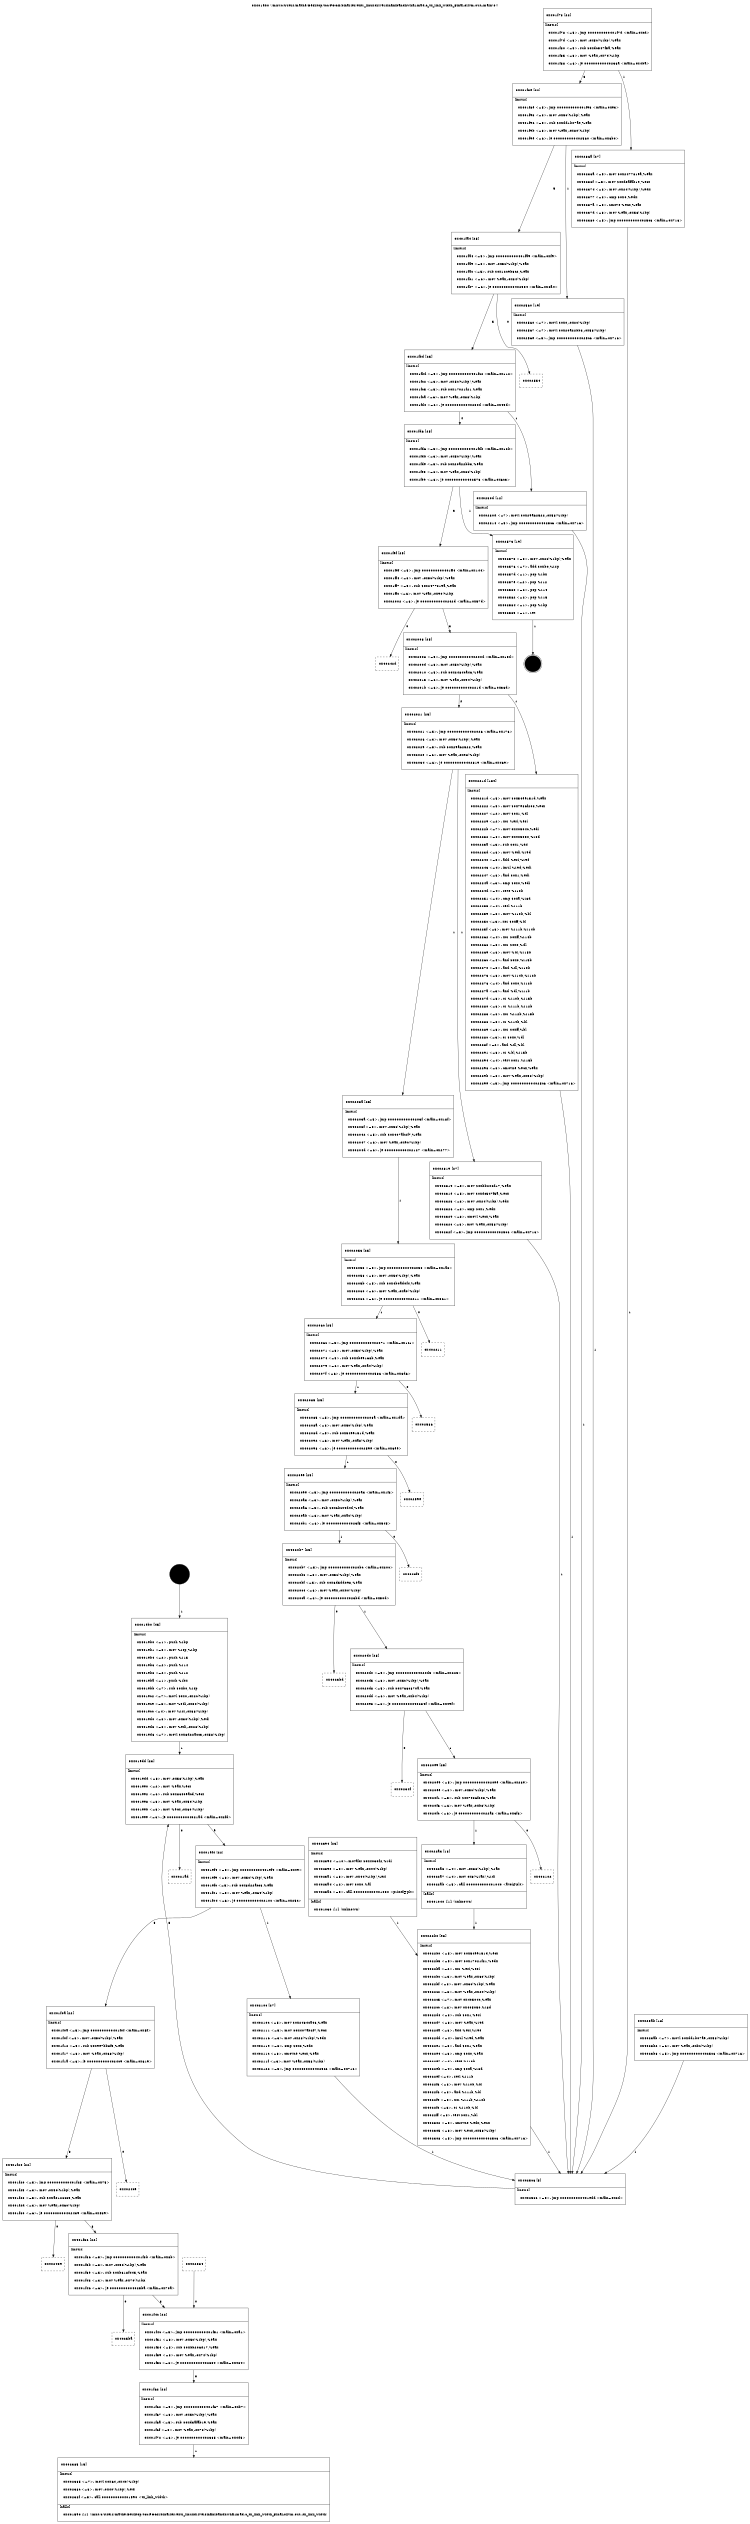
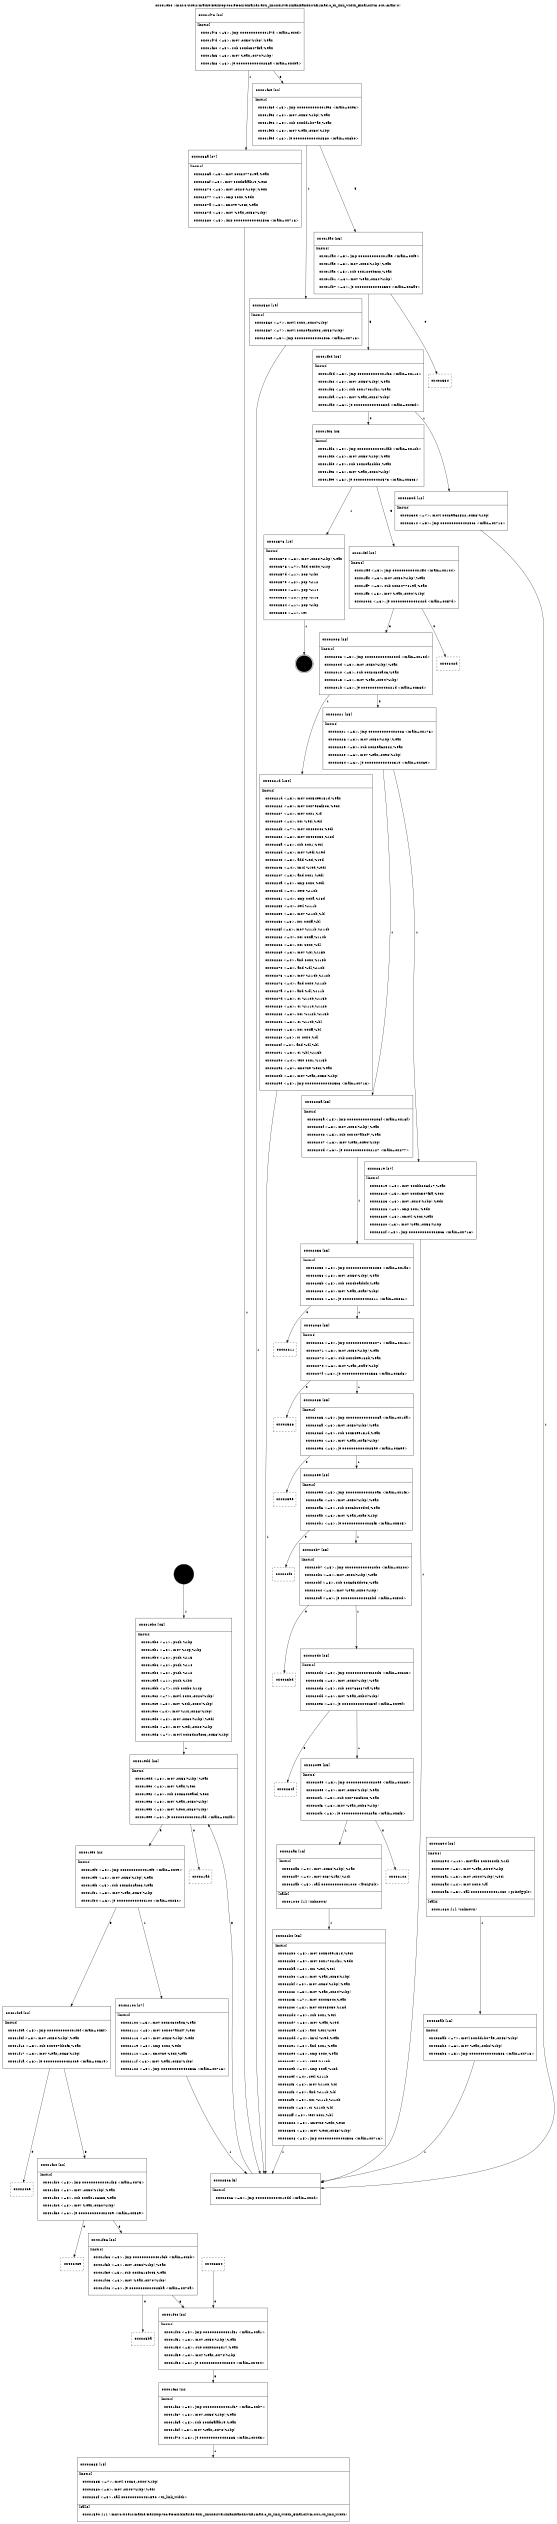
edge "0x402394 [23]" -> "0x4022b0 [93]": now "0x402394 [23]" -> "0x4023ab [18]"
